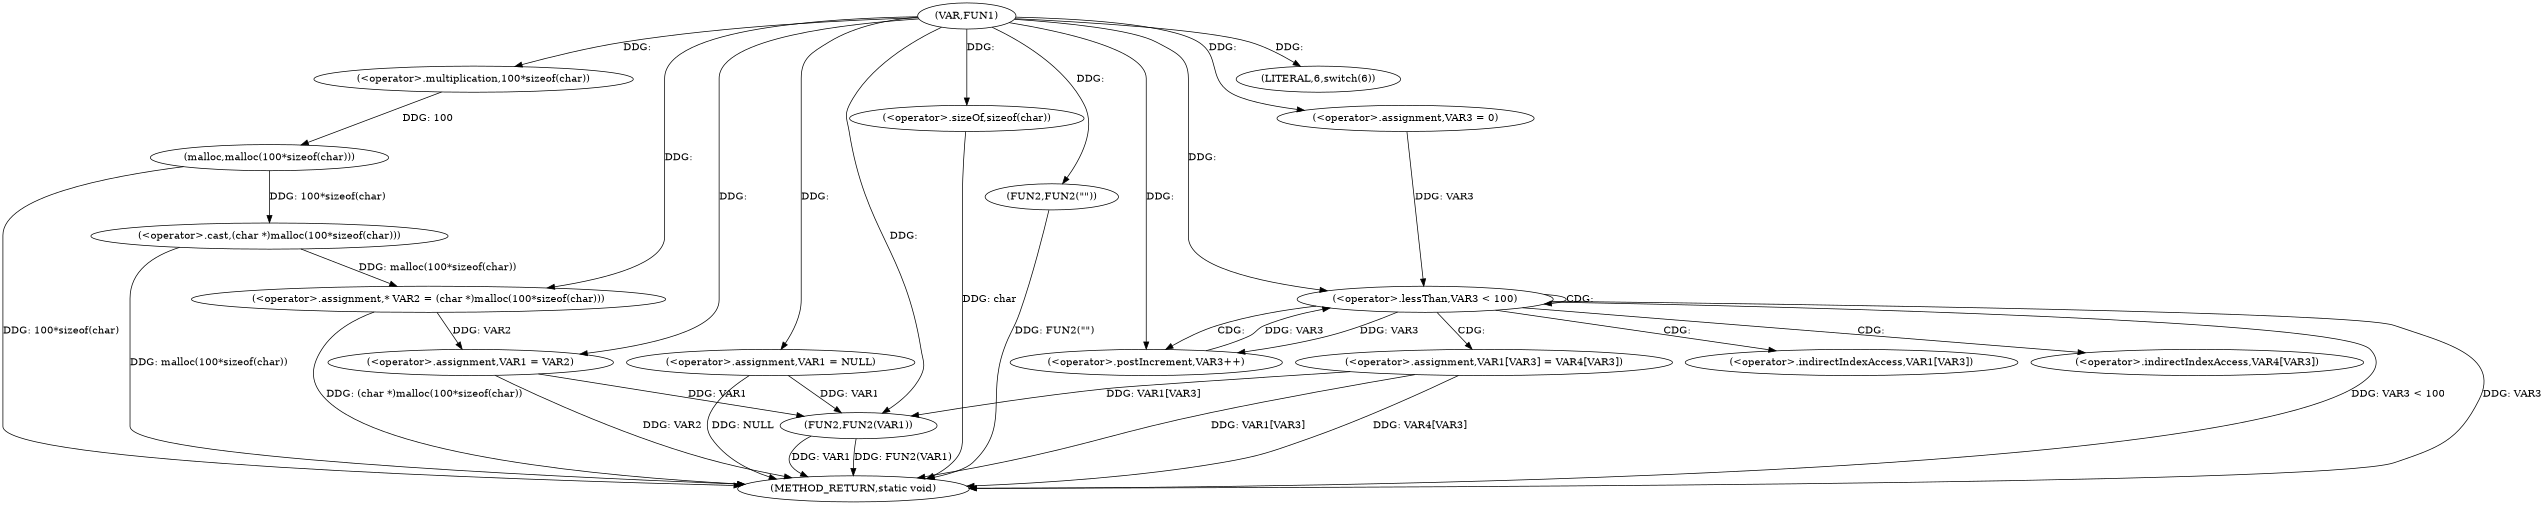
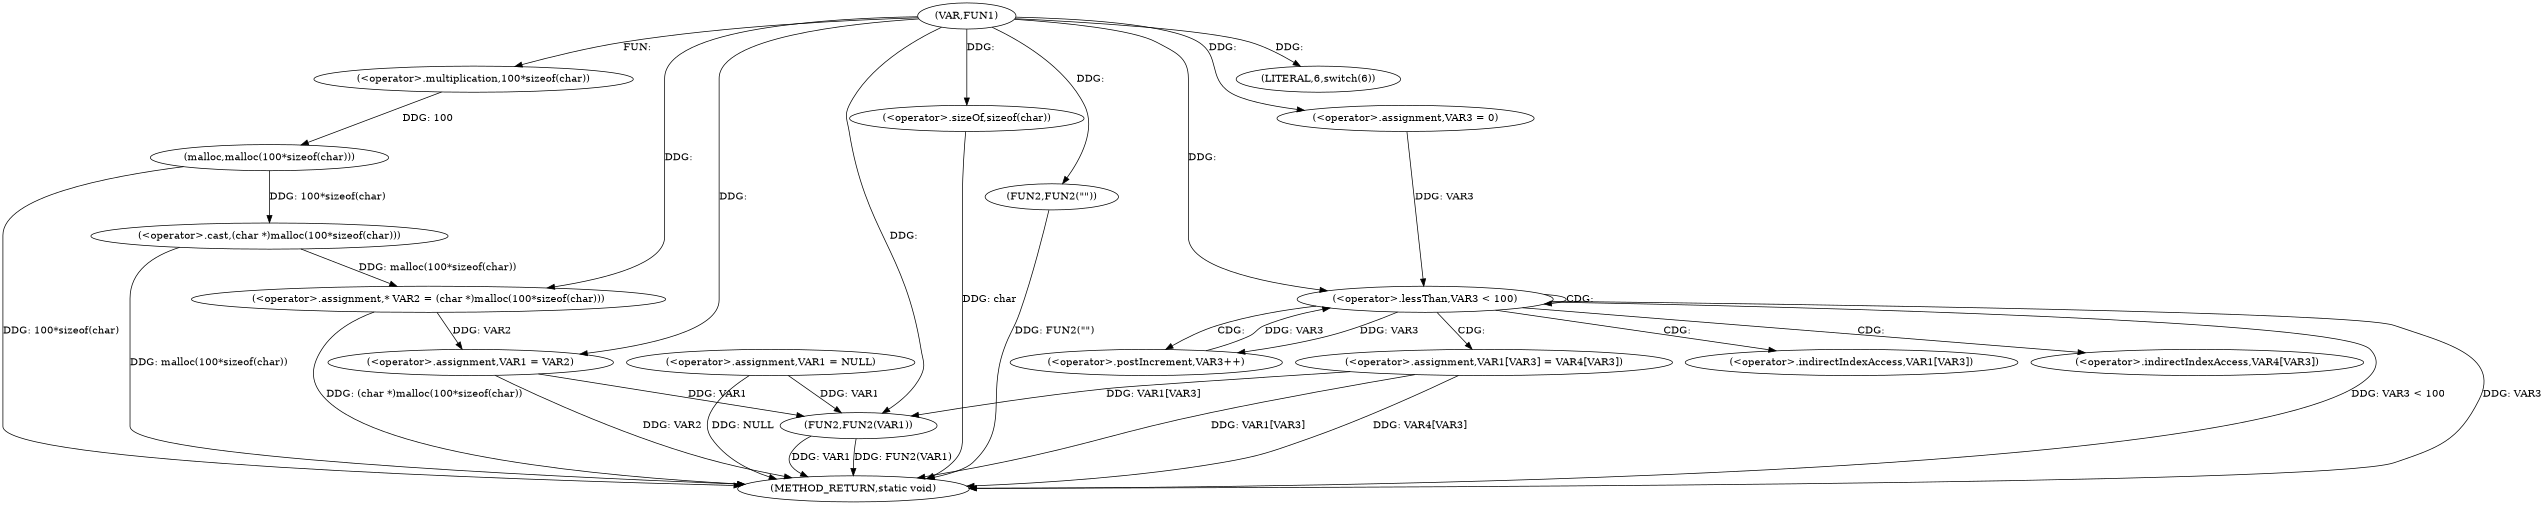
edge "(VAR,FUN1)" -> "(<operator>.multiplication,100*sizeof(char))": label "DDG: " -> "FUN: "
edge "(VAR,FUN1)" -> "(<operator>.postIncrement,VAR3++)": removed, label "DDG:"
edge "(VAR,FUN1)" -> "(<operator>.assignment,VAR1 = NULL)": removed, label "DDG:"
